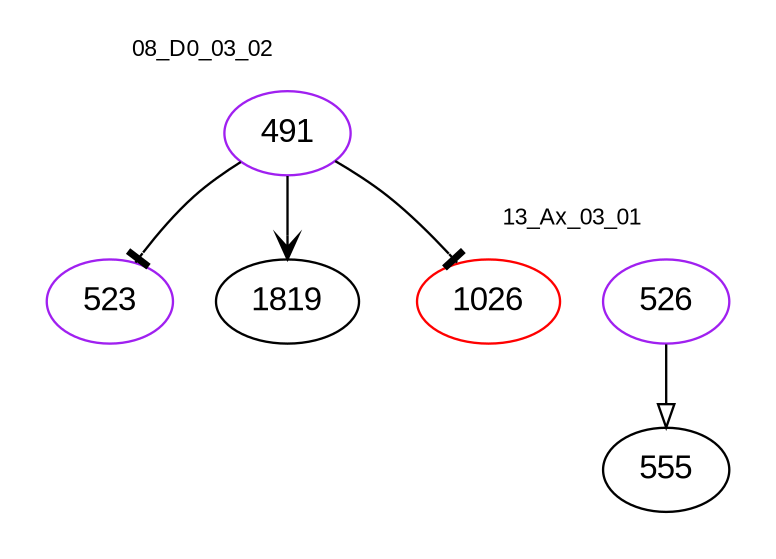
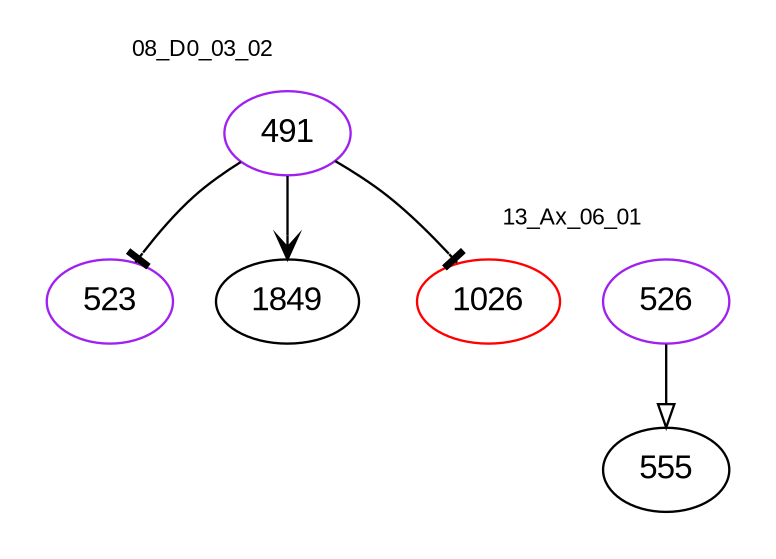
cluster "13_Ax_03_01": label "13_Ax_03_01" -> "13_Ax_06_01"
node "1819": label "1819" -> "1849"
